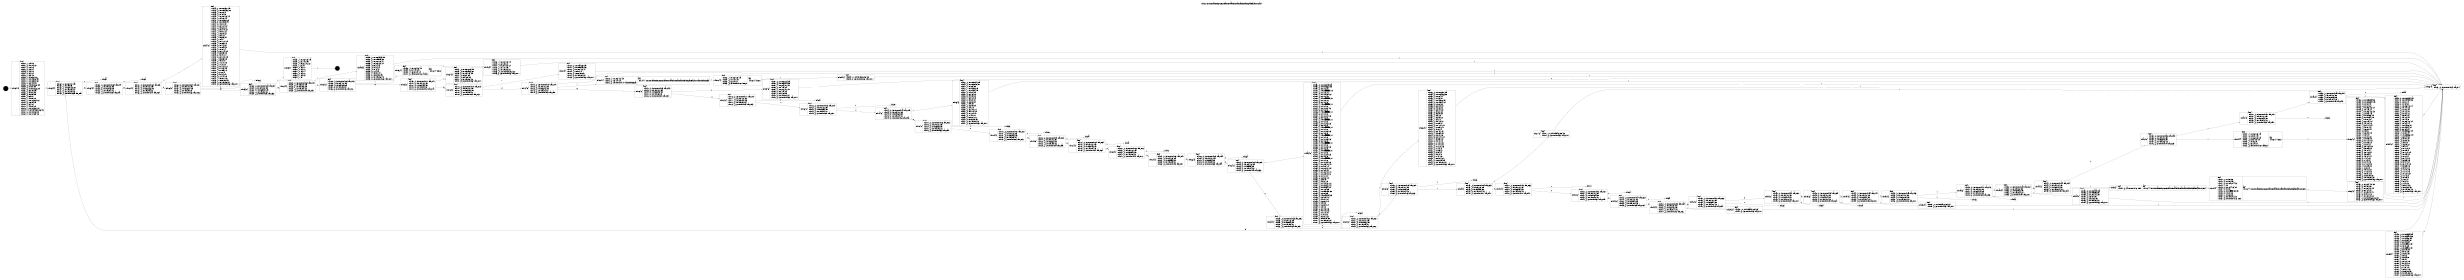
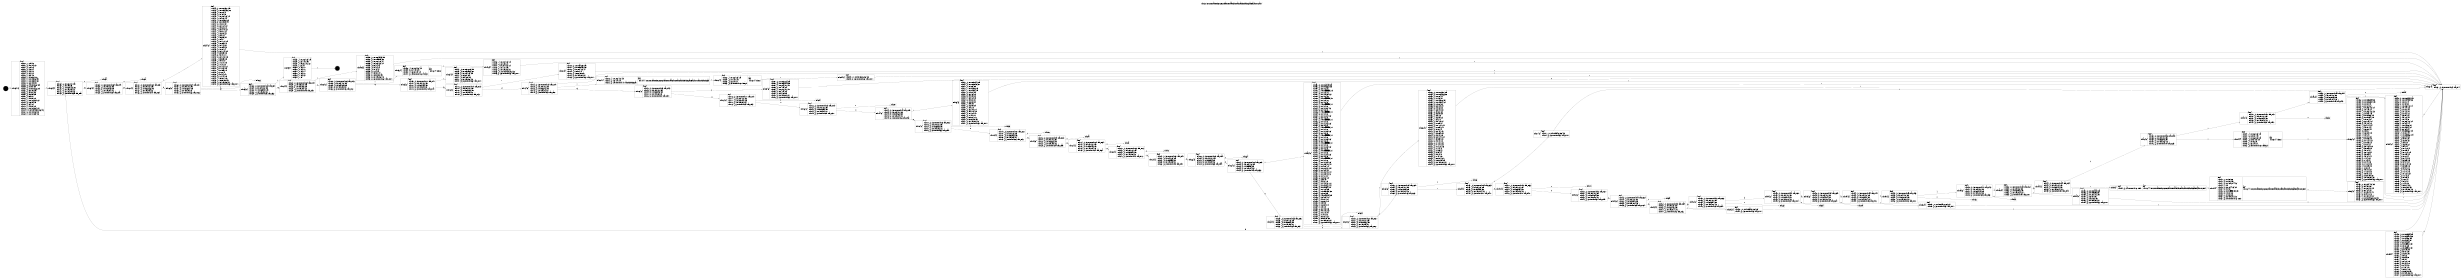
node "0x402379": removed
